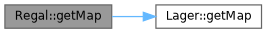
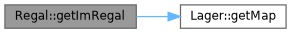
node "Regal::getMap": label "Regal::getMap" -> "Regal::getImRegal"
